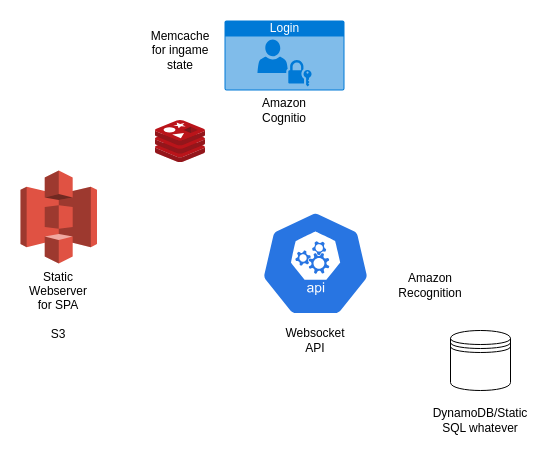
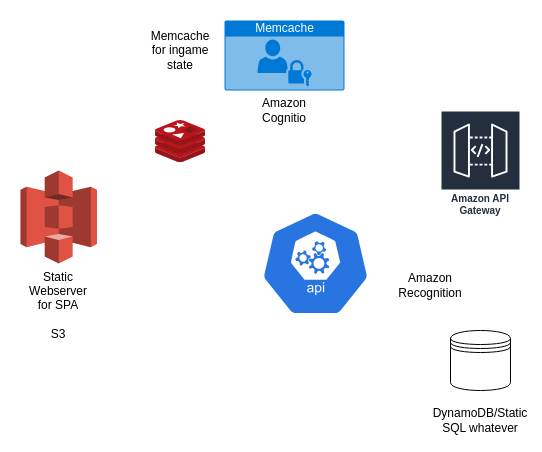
node "Login": label "Login" -> "Memcache"
node "Amazon API Gateway": added
node "Websocket API": removed
